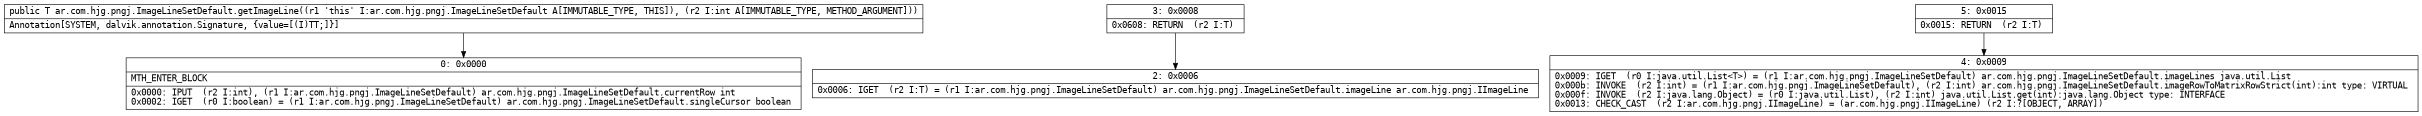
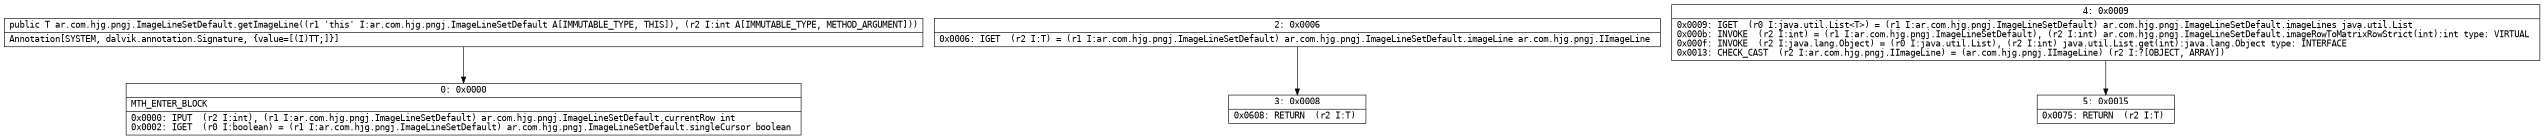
node "5: 0x0015": text "0x0015: RETURN  (r2 I:T)" -> "0x0075: RETURN  (r2 I:T)"
edge "5: 0x0015" -> "4: 0x0009": reversed
edge "3: 0x0008" -> "2: 0x0006": reversed
